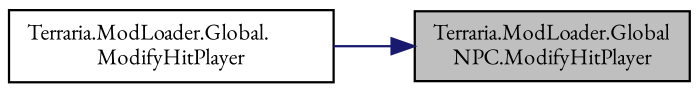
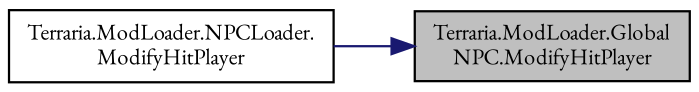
node "Terraria.ModLoader.Global. ModifyHitPlayer": label "Terraria.ModLoader.Global. ModifyHitPlayer" -> "Terraria.ModLoader.NPCLoader. ModifyHitPlayer"
